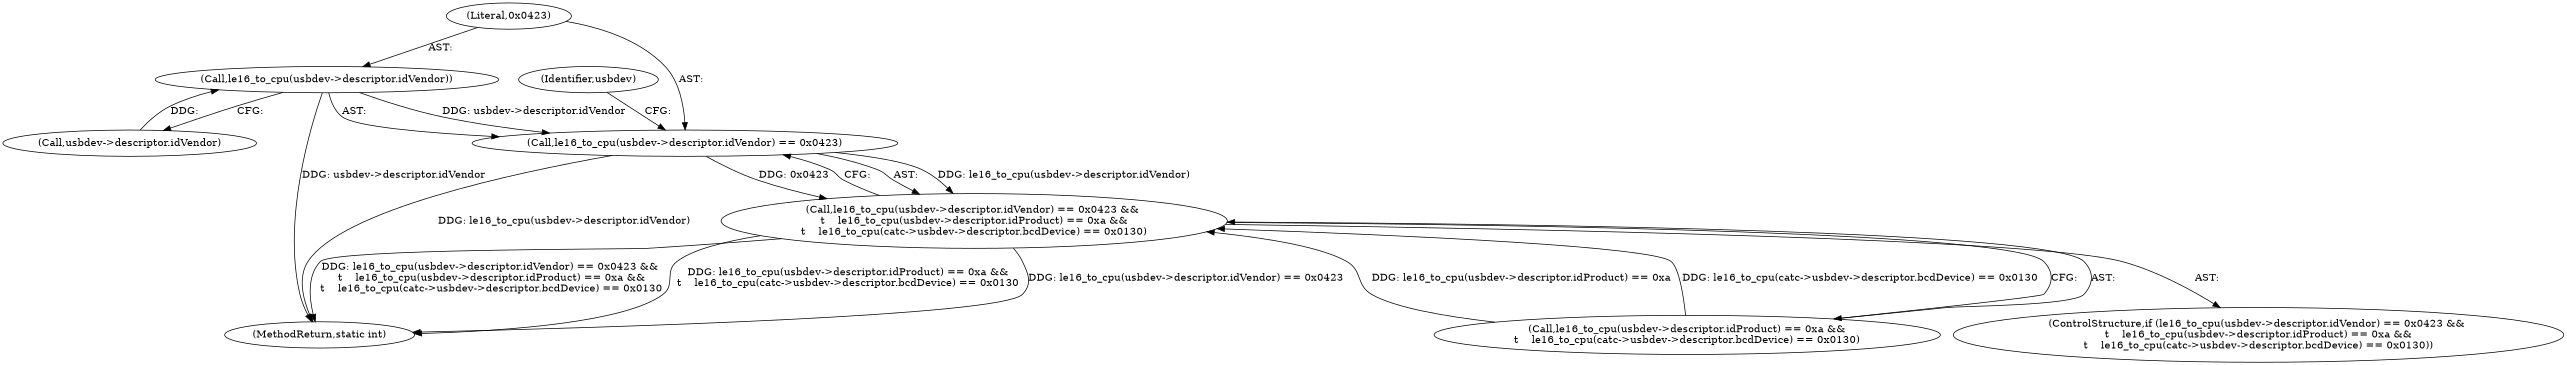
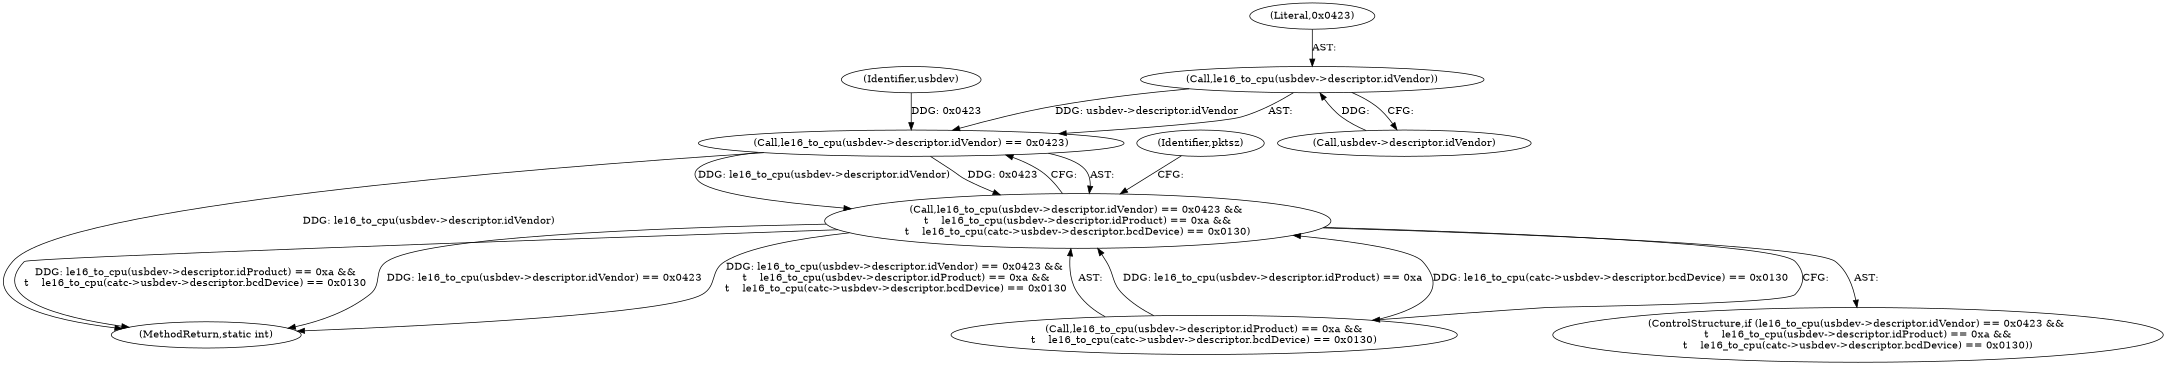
edge "(Literal,0x0423)" -> "(Call,le16_to_cpu(usbdev->descriptor.idVendor) == 0x0423)": removed, label "AST:"
edge "(Identifier,usbdev)" -> "(Call,le16_to_cpu(usbdev->descriptor.idVendor) == 0x0423)": label "CFG: " -> "DDG: 0x0423"
node "(Identifier,pktsz)": added
edge "(Call,le16_to_cpu(usbdev->descriptor.idVendor))" -> "(MethodReturn,static int)": removed, label "DDG: usbdev->descriptor.idVendor"
